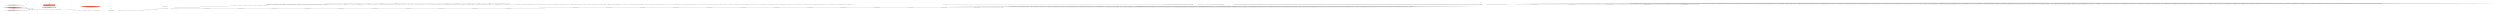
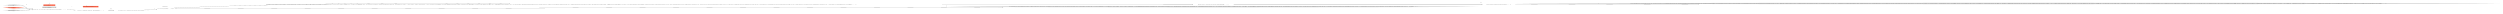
node "IFilter draggableChecker@@@2@@@['0', '0', '1']": shape ellipse -> box
